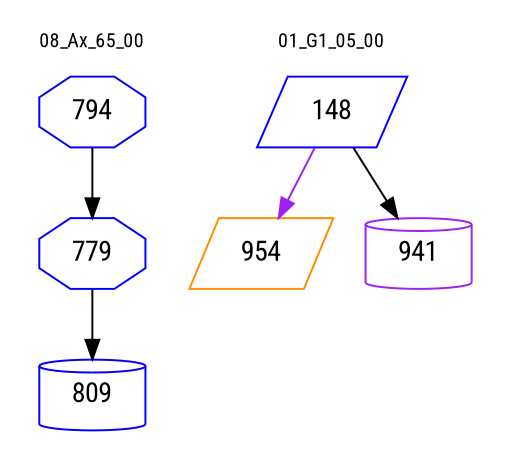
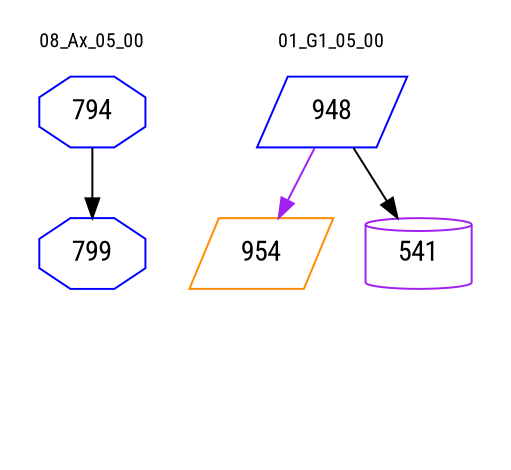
cluster "08_Ax_65_00": label "08_Ax_65_00" -> "08_Ax_05_00"
node "148": label "148" -> "948"
node "779": label "779" -> "799"
node "941": label "941" -> "541"
node "809": removed
